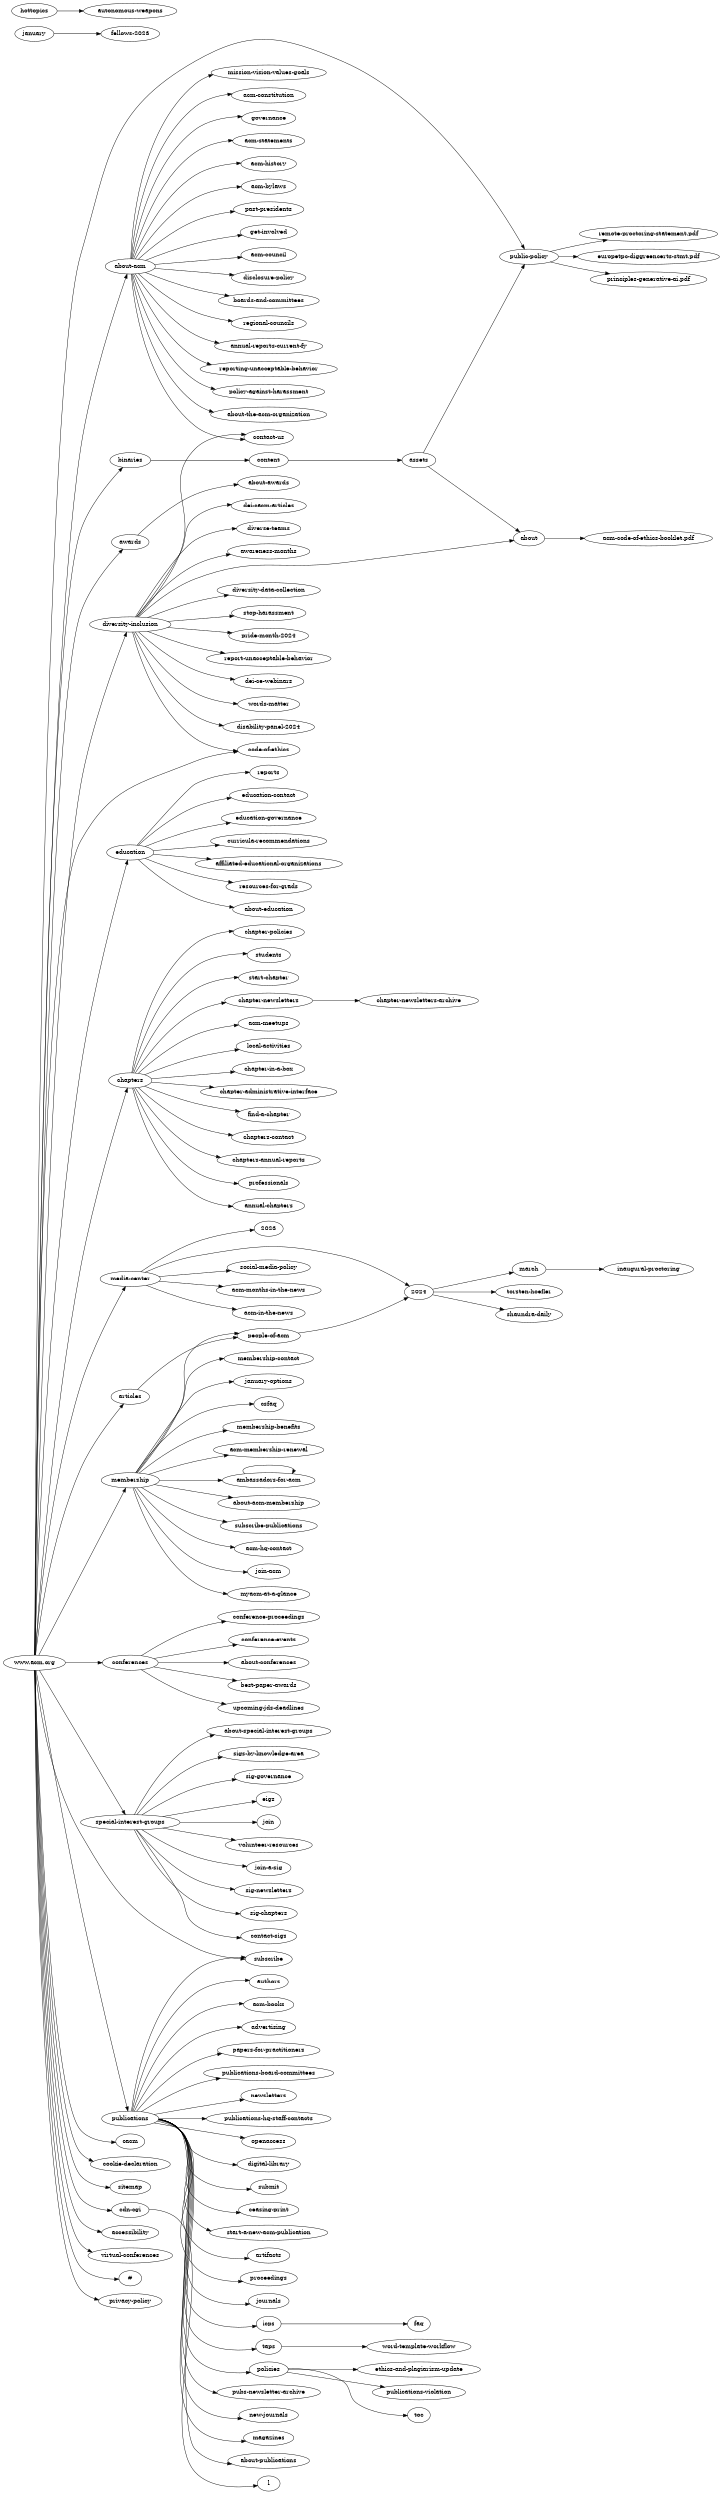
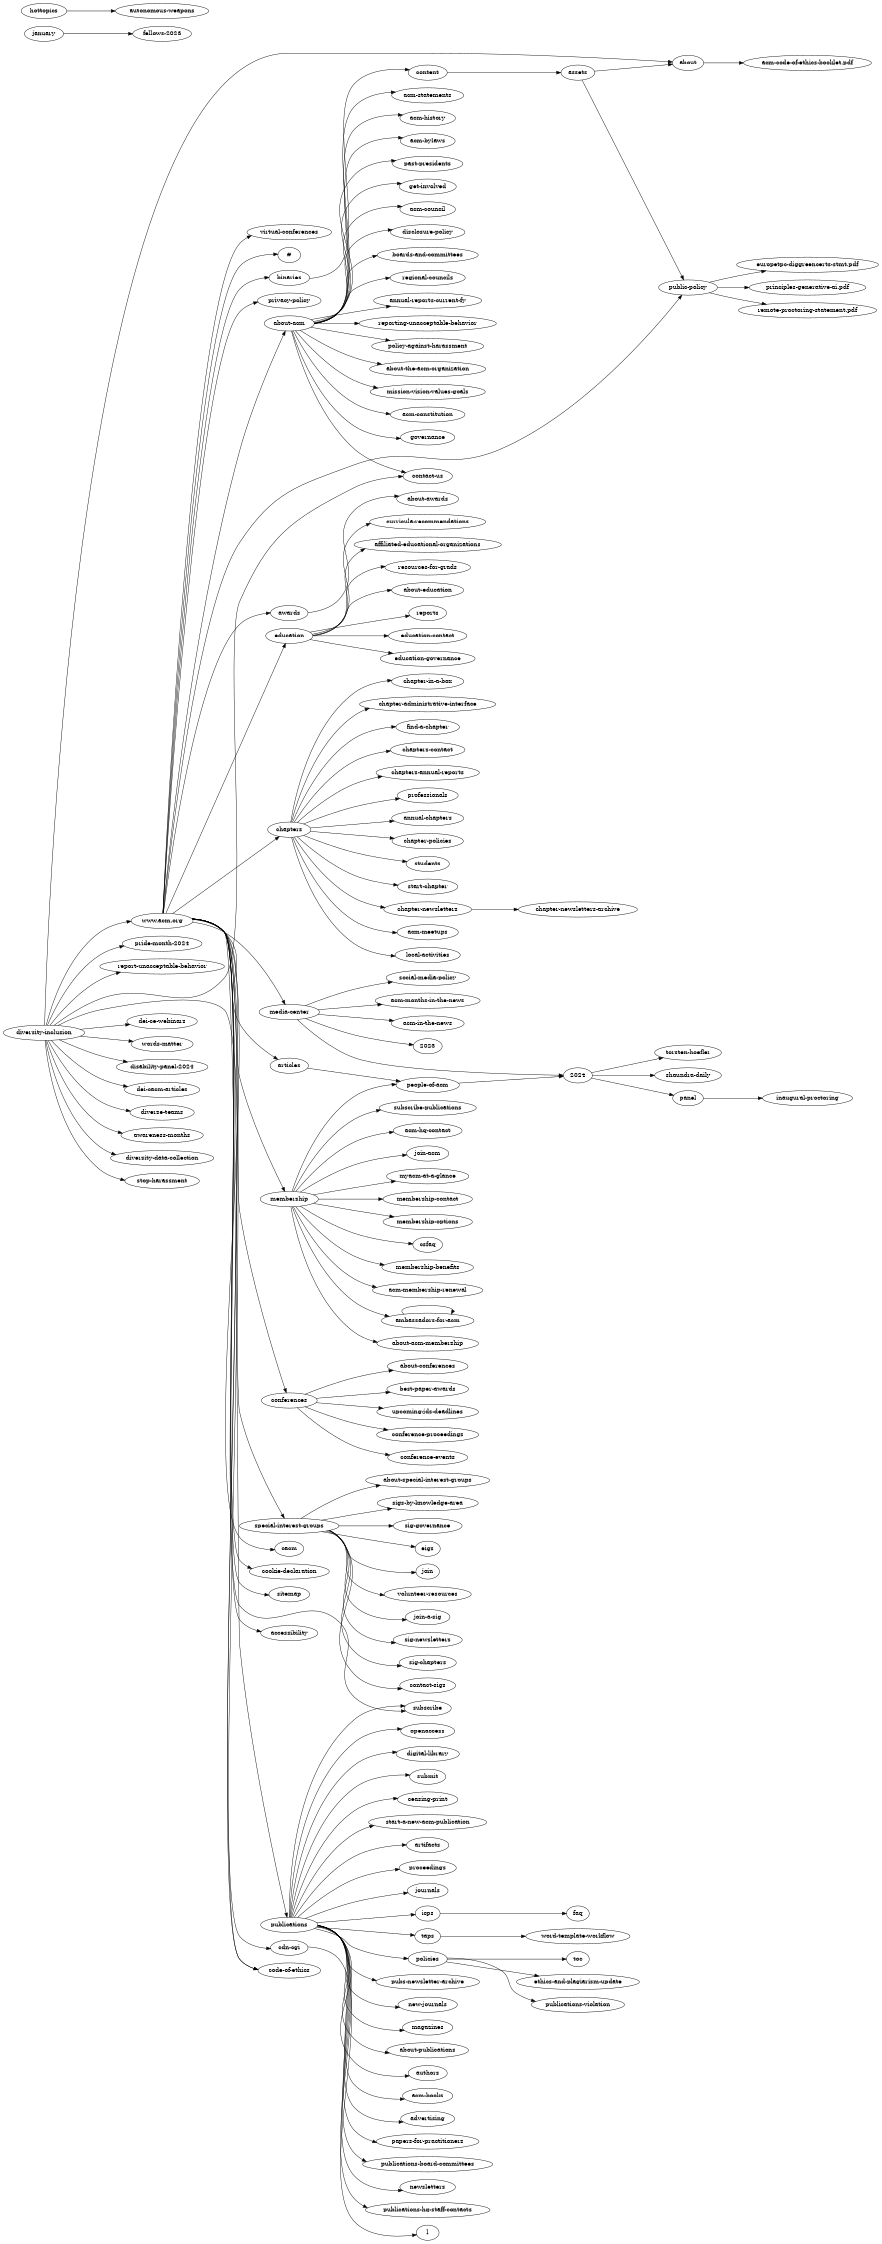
edge "www.acm.org" -> "diversity-inclusion": reversed
node "march": label "march" -> "panel"
node "january-options": label "january-options" -> "membership-options"
